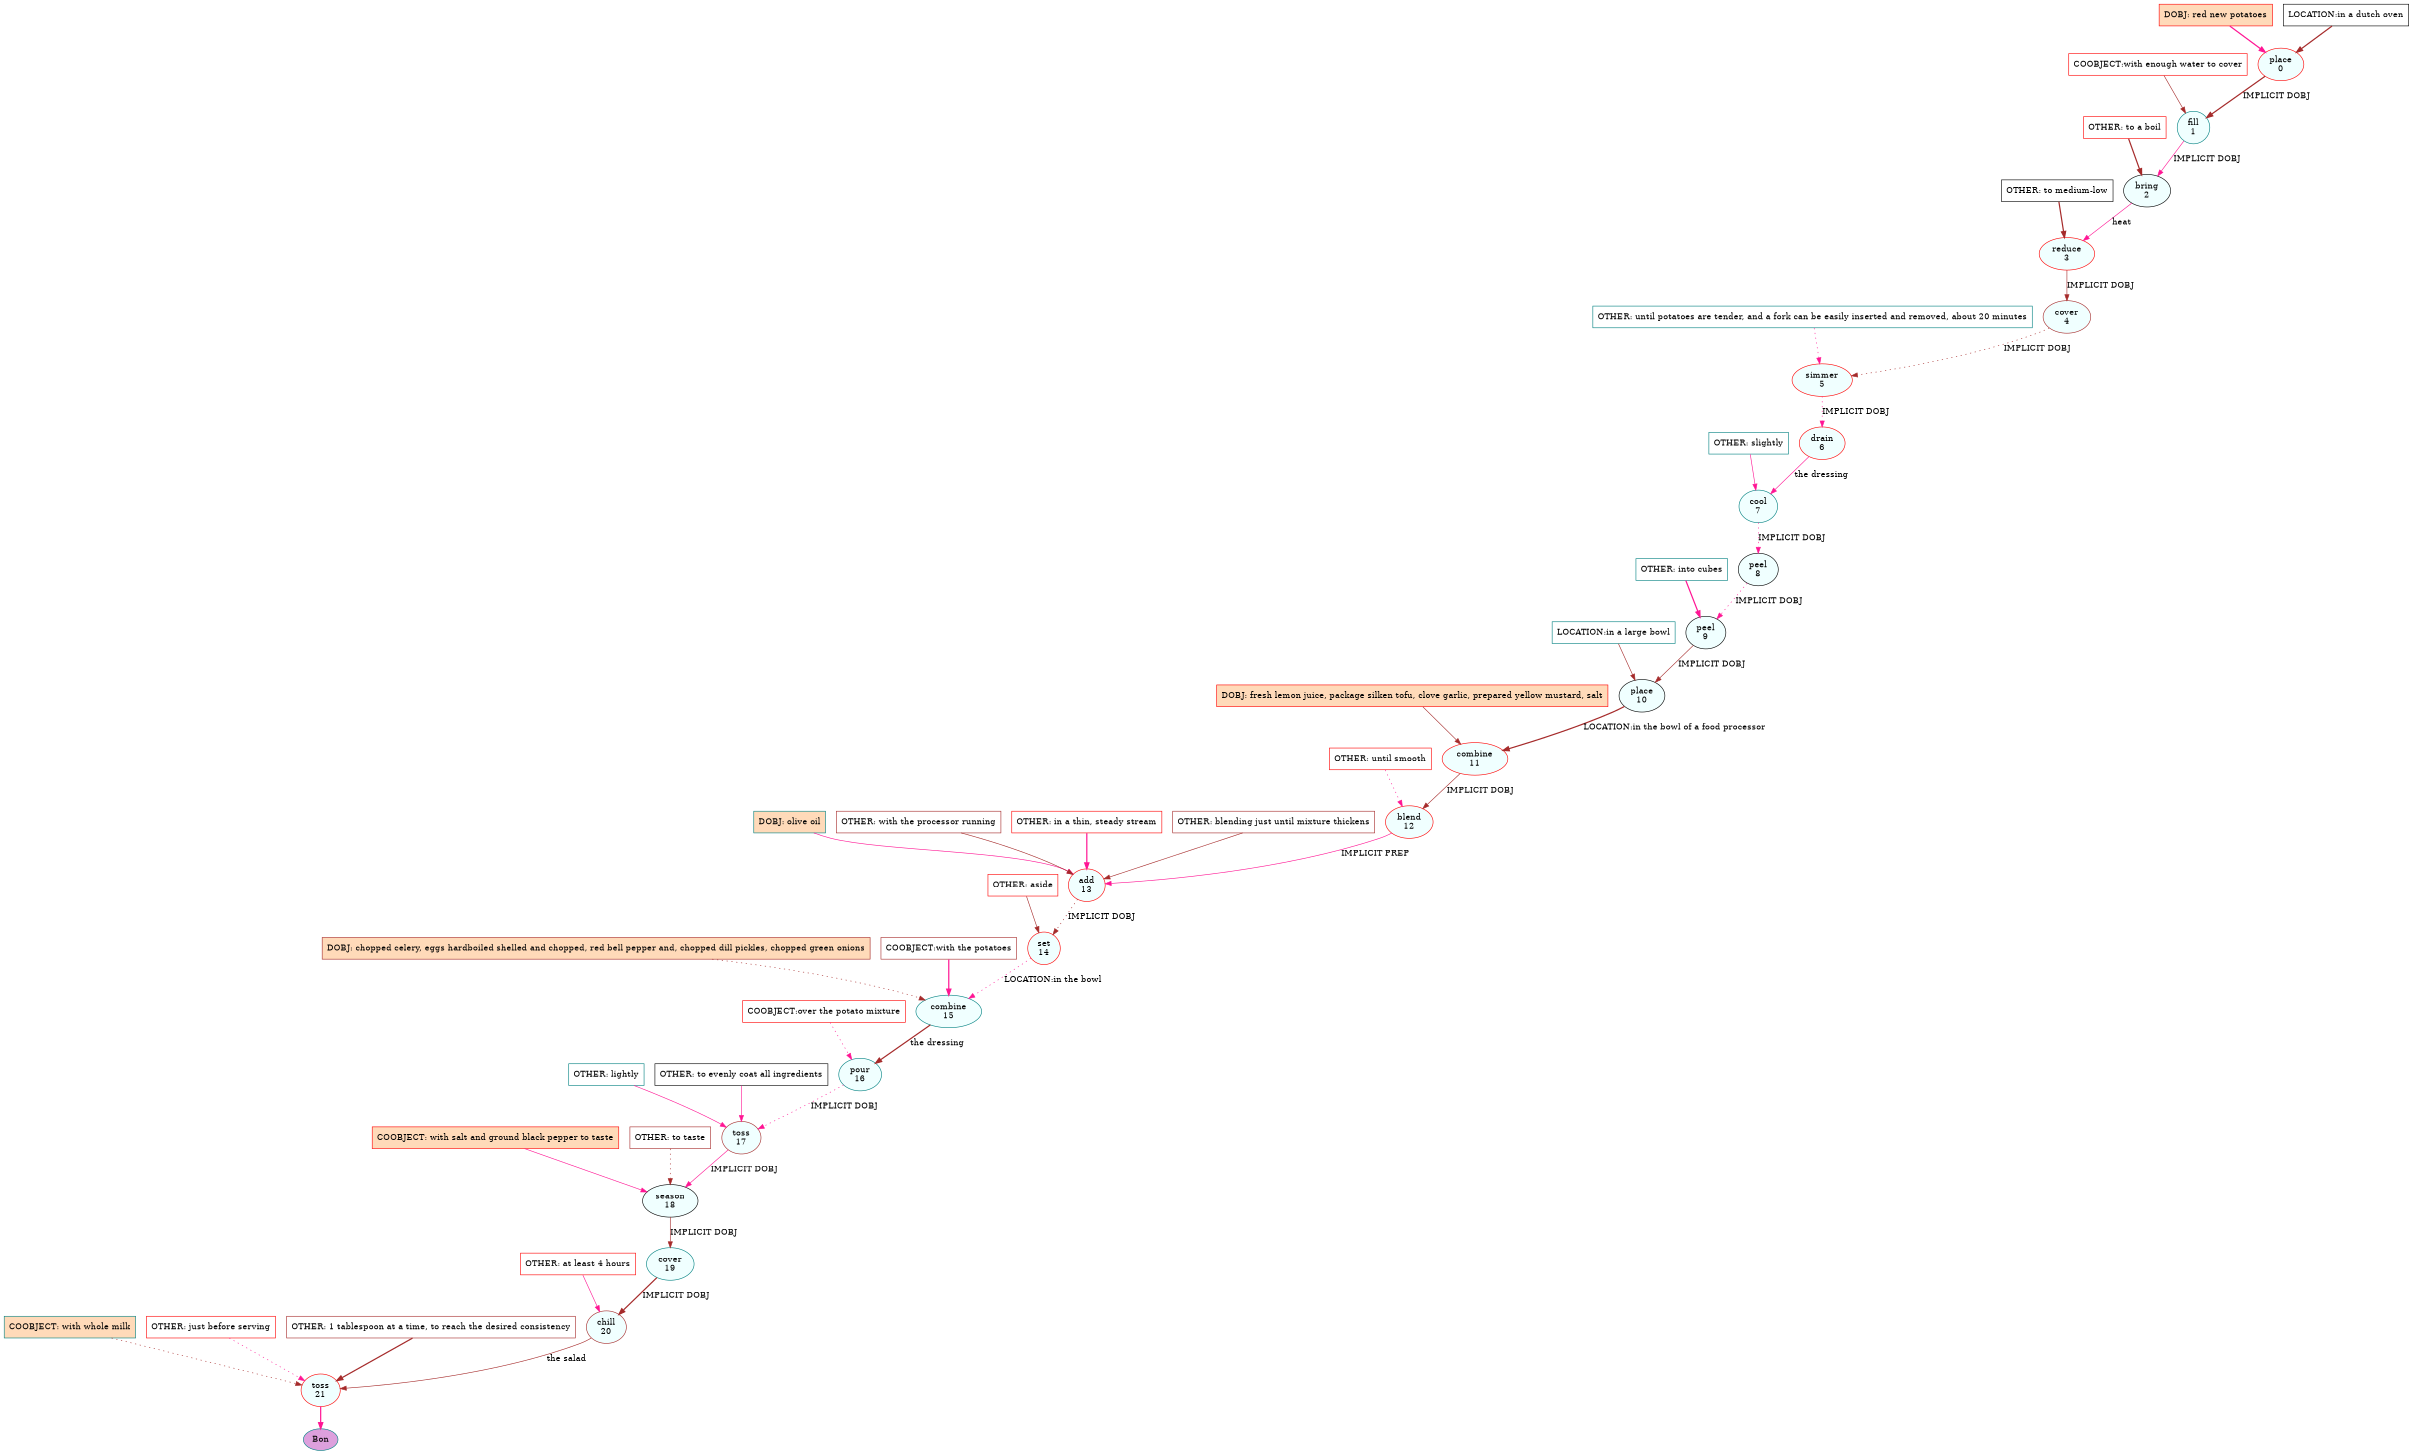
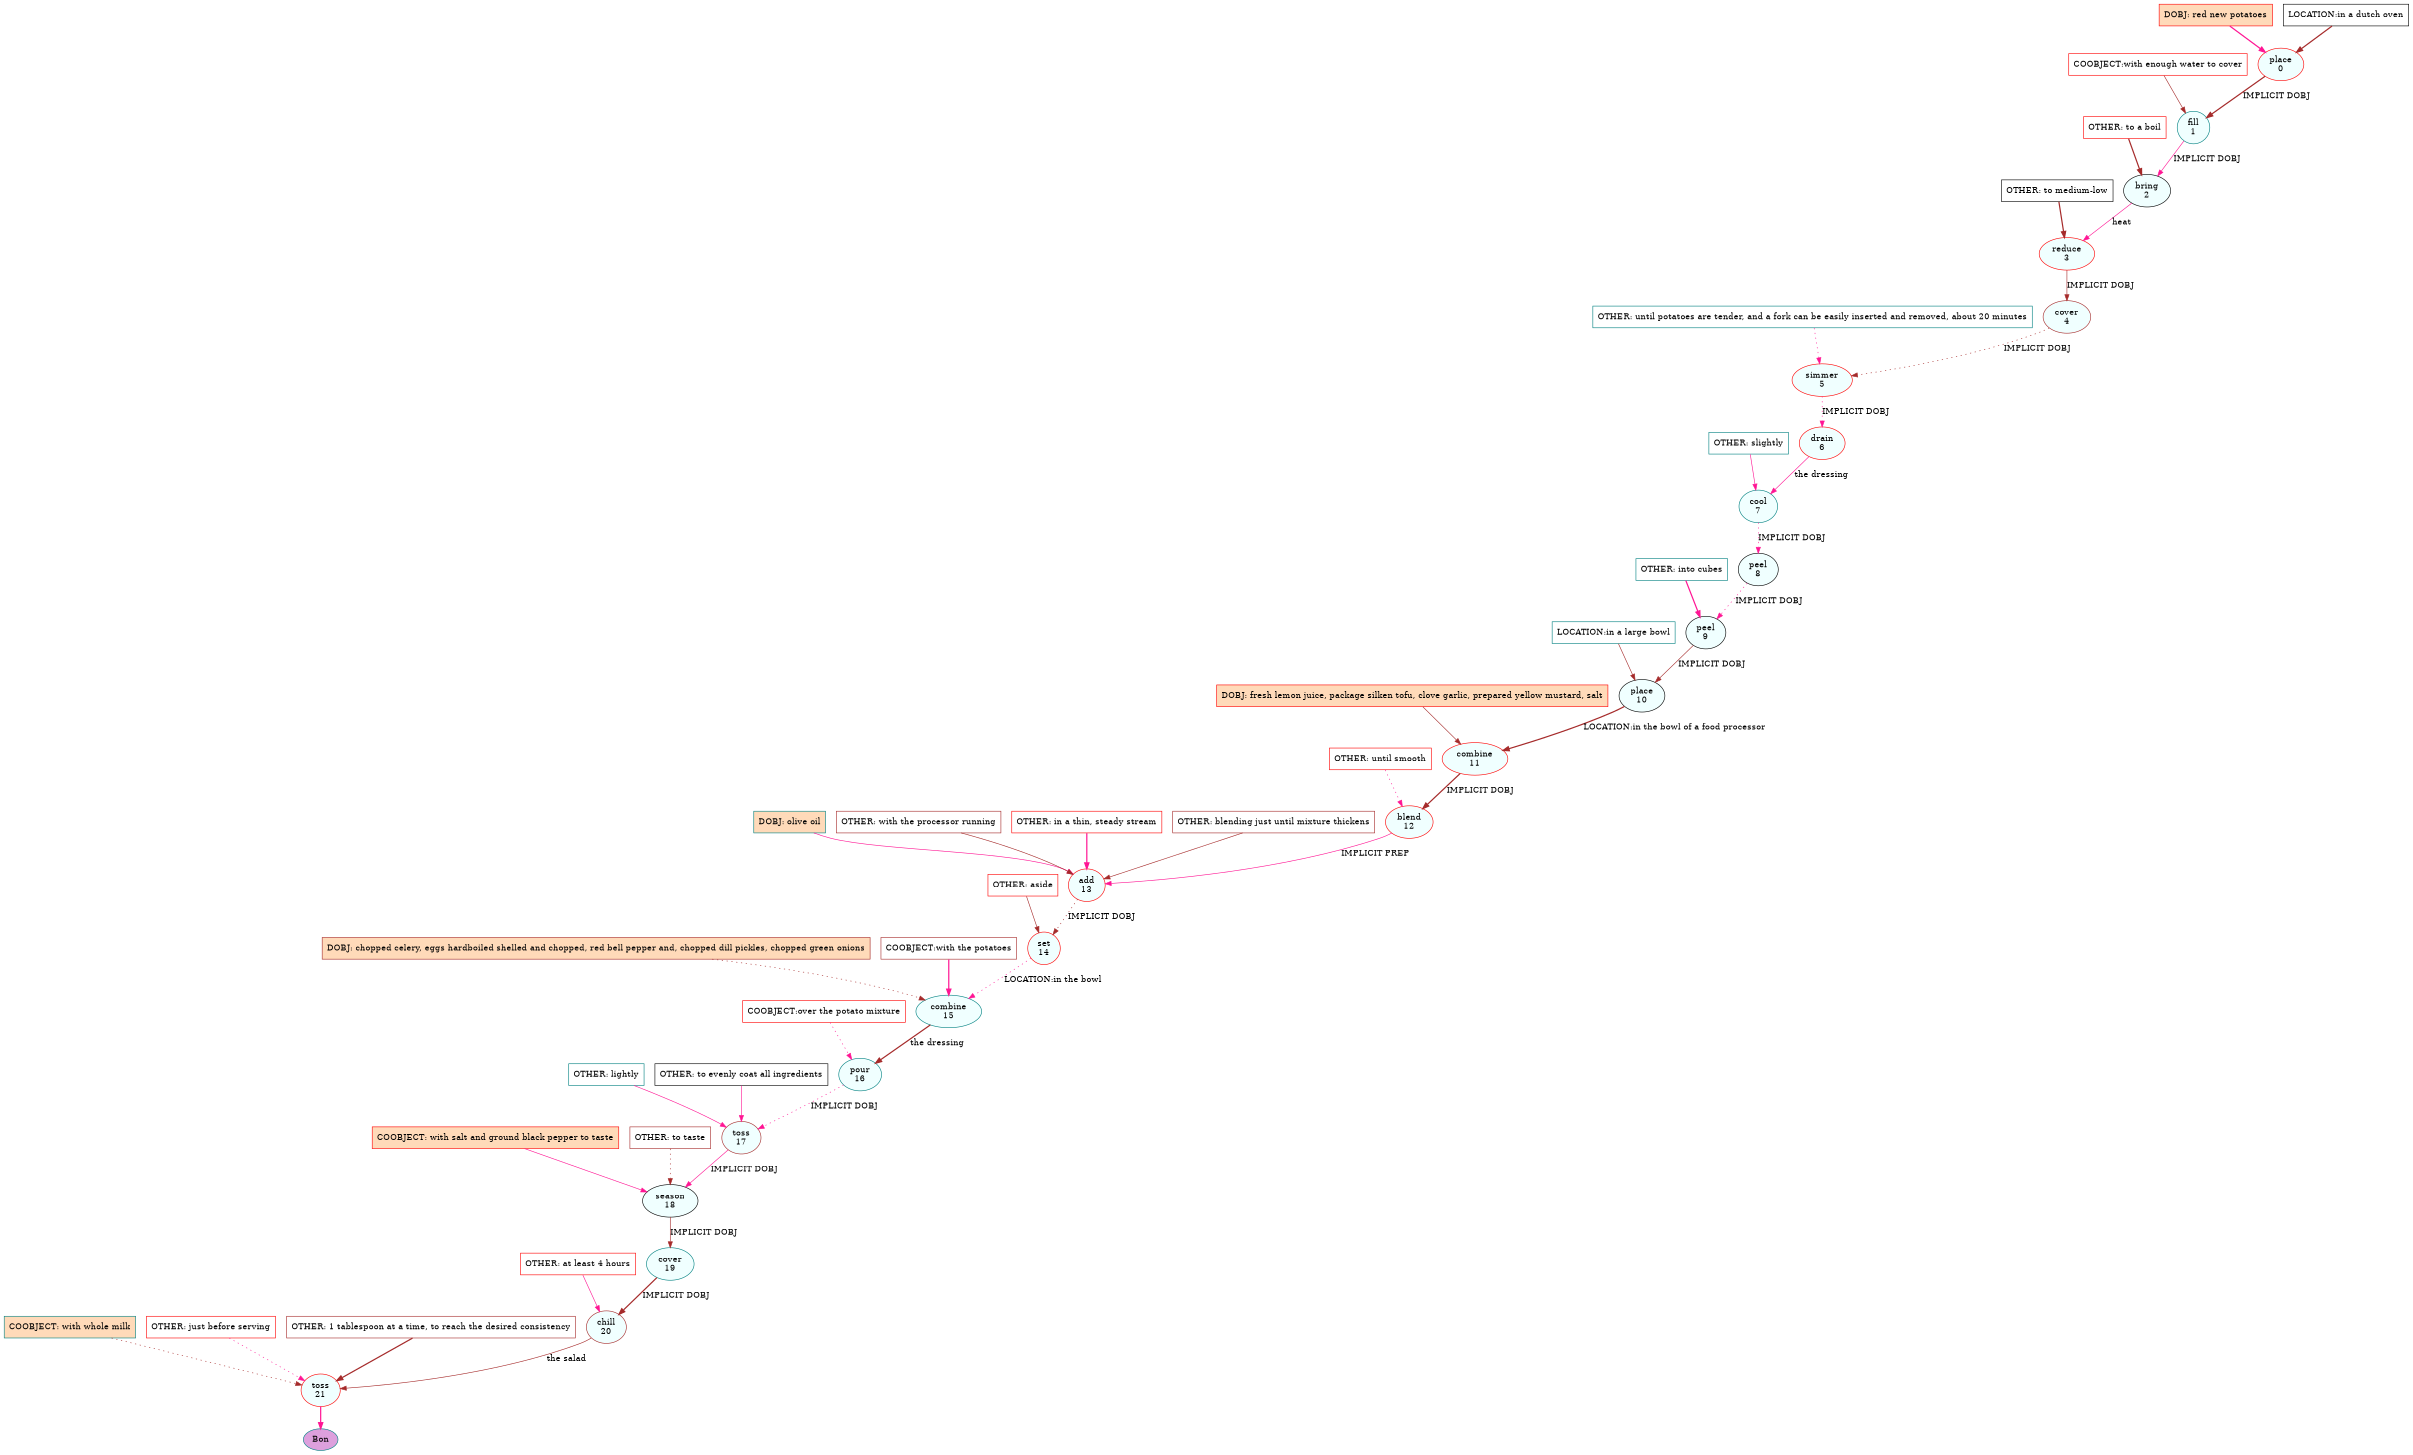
edge "combine 11" -> "blend 12": style solid -> bold
